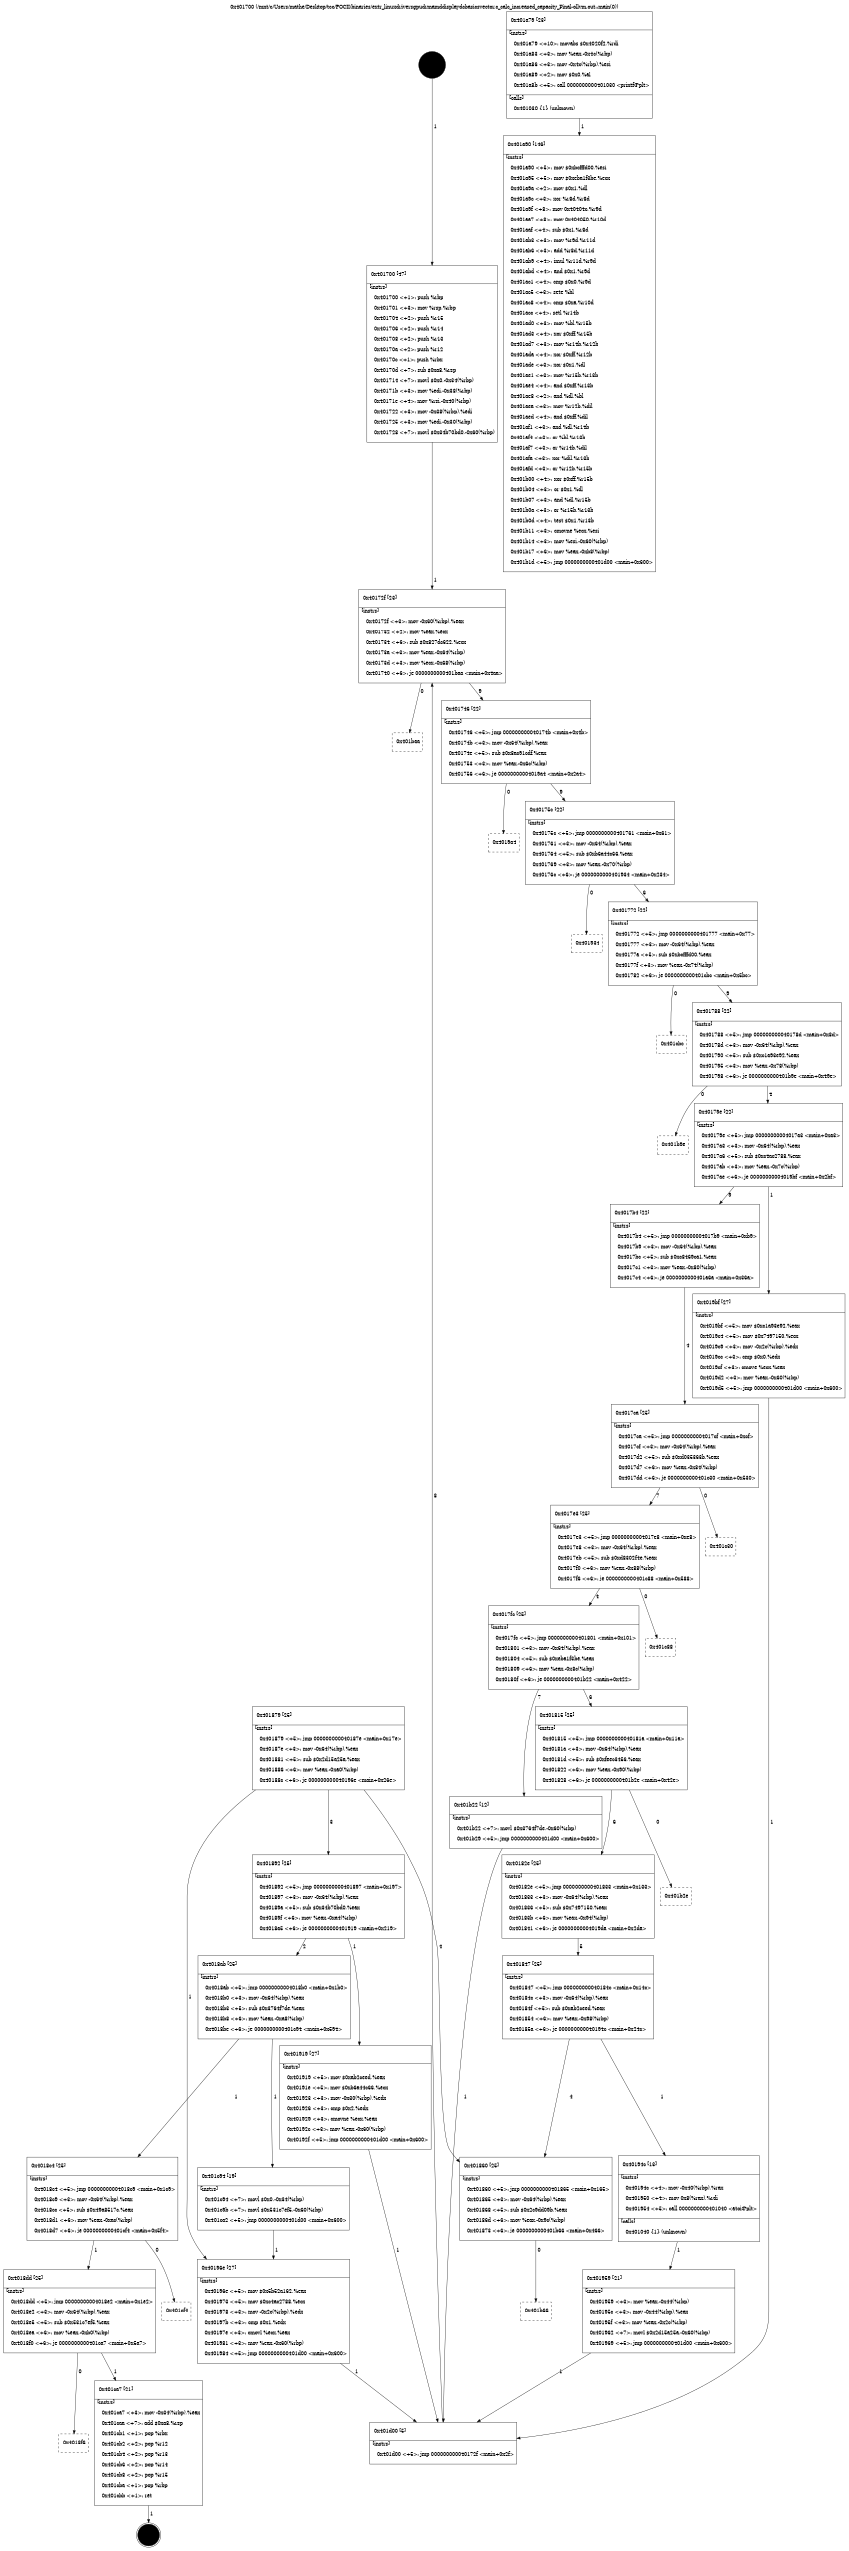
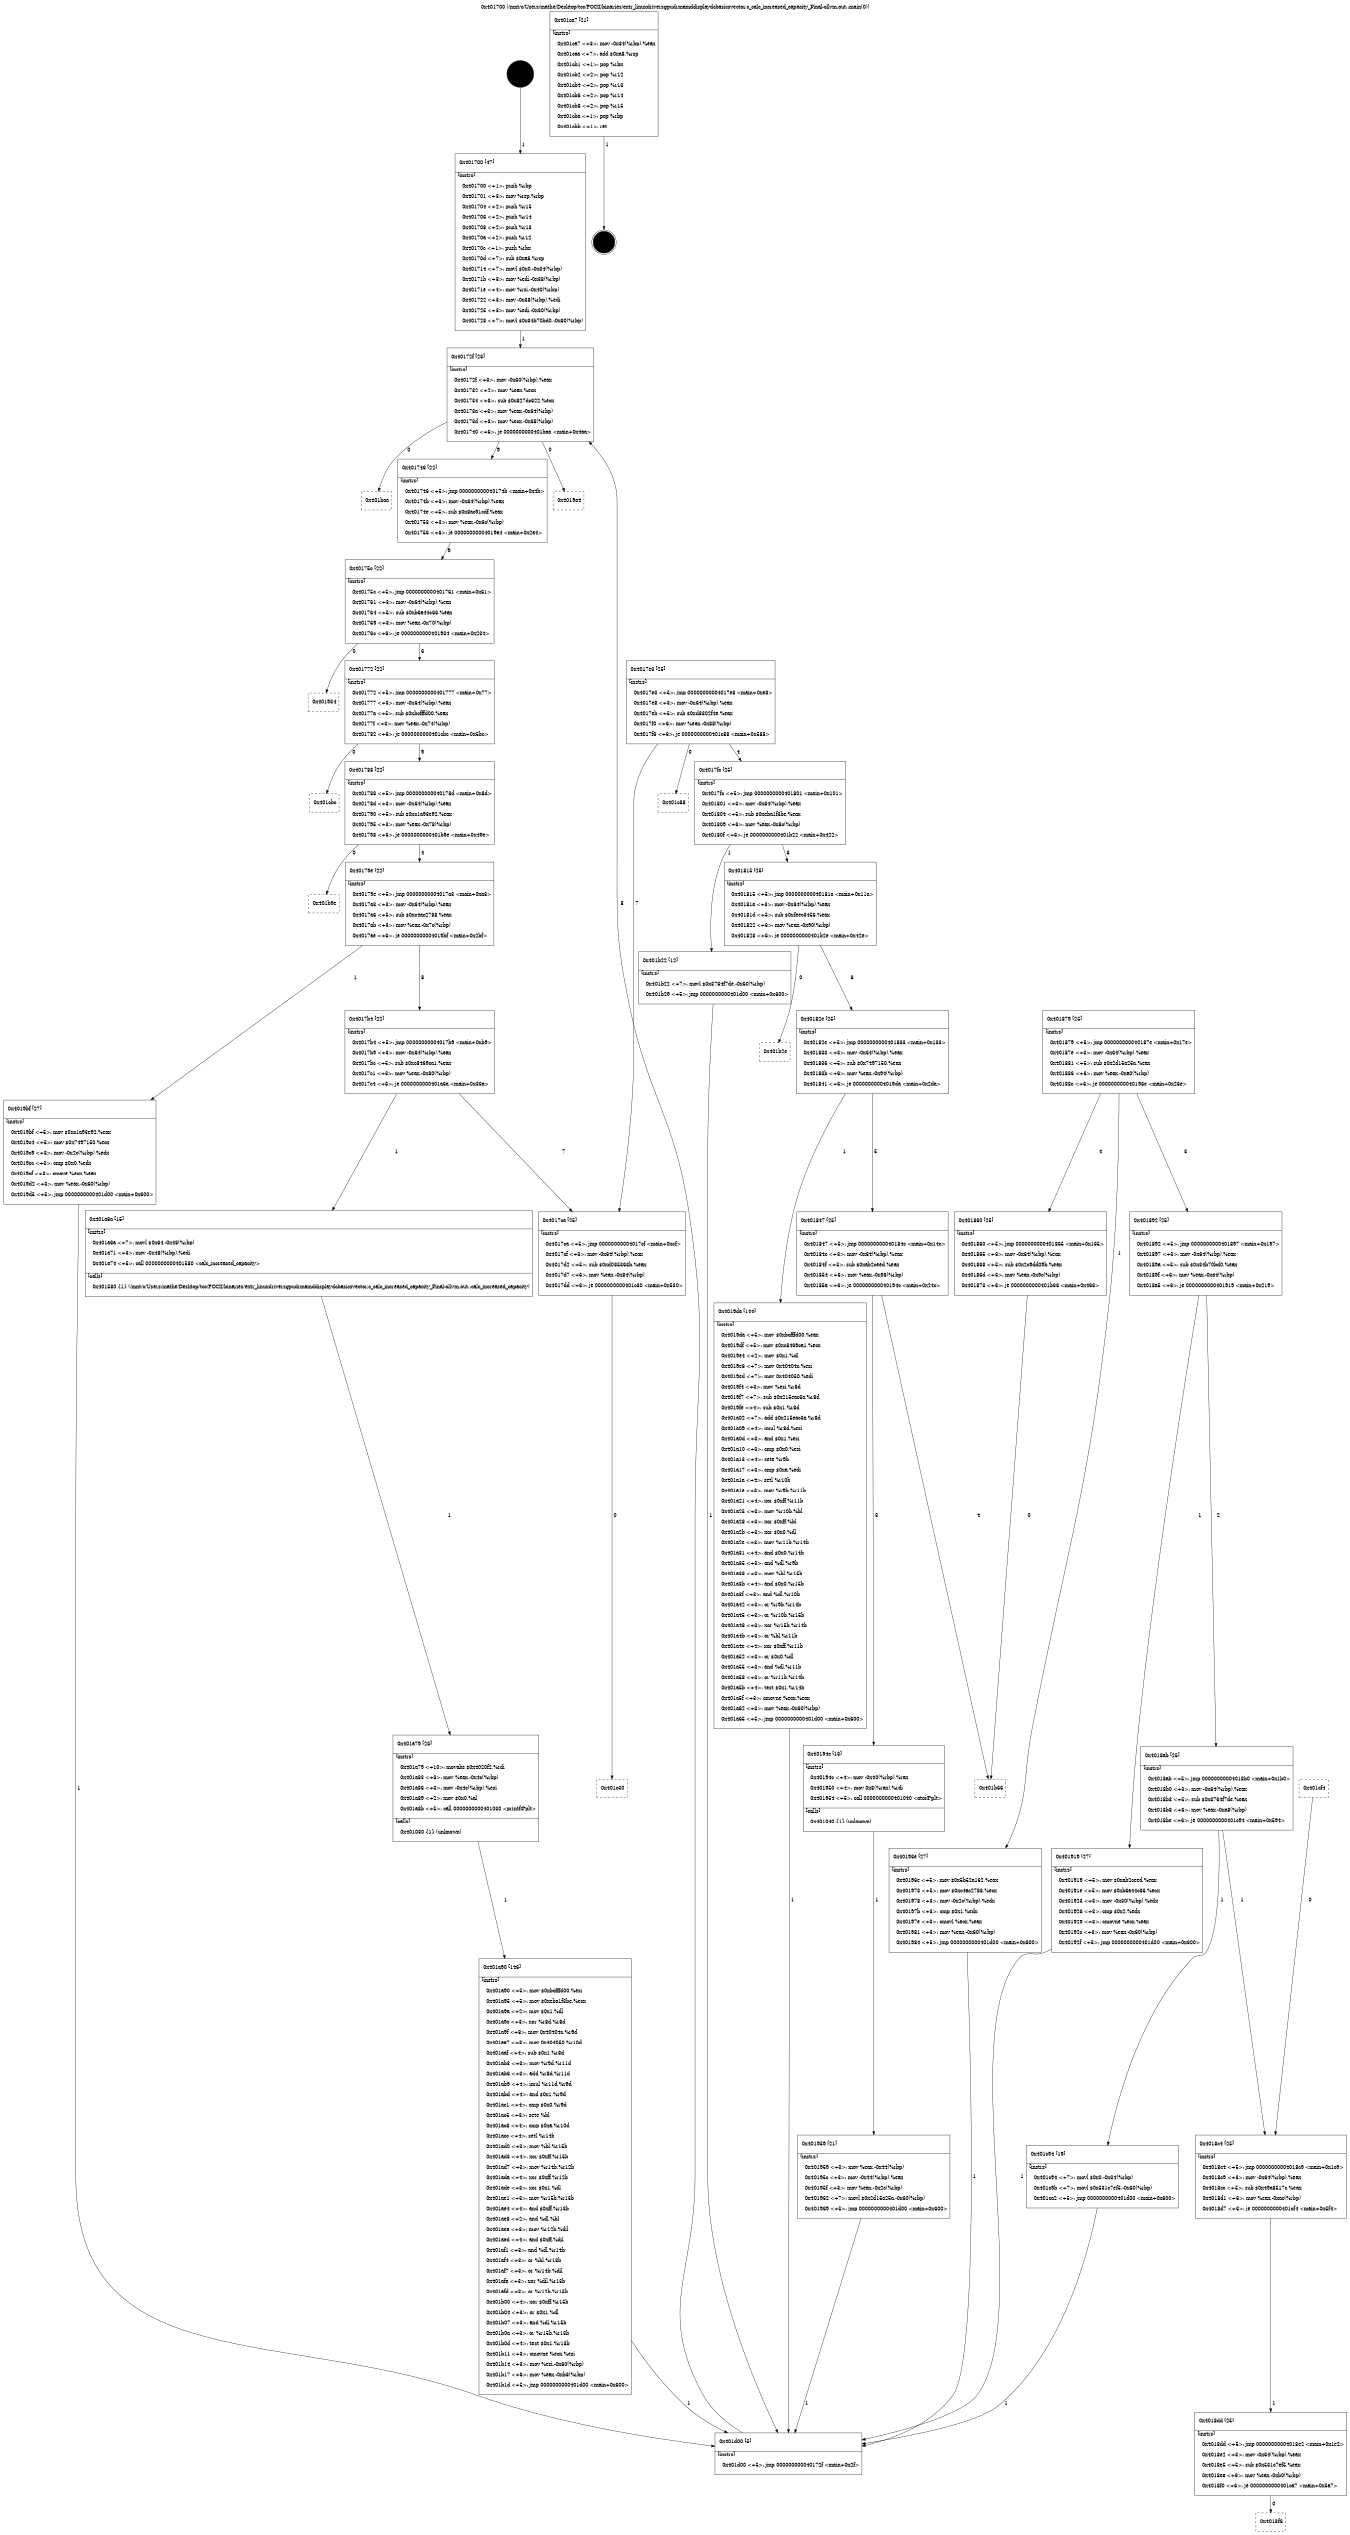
edge "0x401746 [22]" -> "0x4019a4": now "0x40172f [23]" -> "0x4019a4"
edge "0x40179e [22]" -> "0x4017b4 [22]": label " 9" -> " 8"
node "0x401a6a [15]": added
edge "0x4017b4 [22]" -> "0x4017ca [25]": label " 4" -> " 7"
edge "0x4017ca [25]" -> "0x4017e3 [25]": reversed
node "0x4019da [144]": added
edge "0x4017fc [25]" -> "0x401b22 [12]": label " 7" -> " 1"
edge "0x401847 [25]" -> "0x401860 [25]": now "0x401847 [25]" -> "0x401b66"
edge "0x401847 [25]" -> "0x40194c [13]": label " 1" -> " 3"
edge "0x401c94 [19]" -> "0x40196e [27]": now "0x401c94 [19]" -> "0x401d00 [5]"
edge "0x4018c4 [25]" -> "0x401cf4": reversed
edge "0x4018dd [25]" -> "0x401ca7 [21]": removed, label "1"
edge "0x401a90 [146]" -> "0x401d00 [5]": added, label "1"
